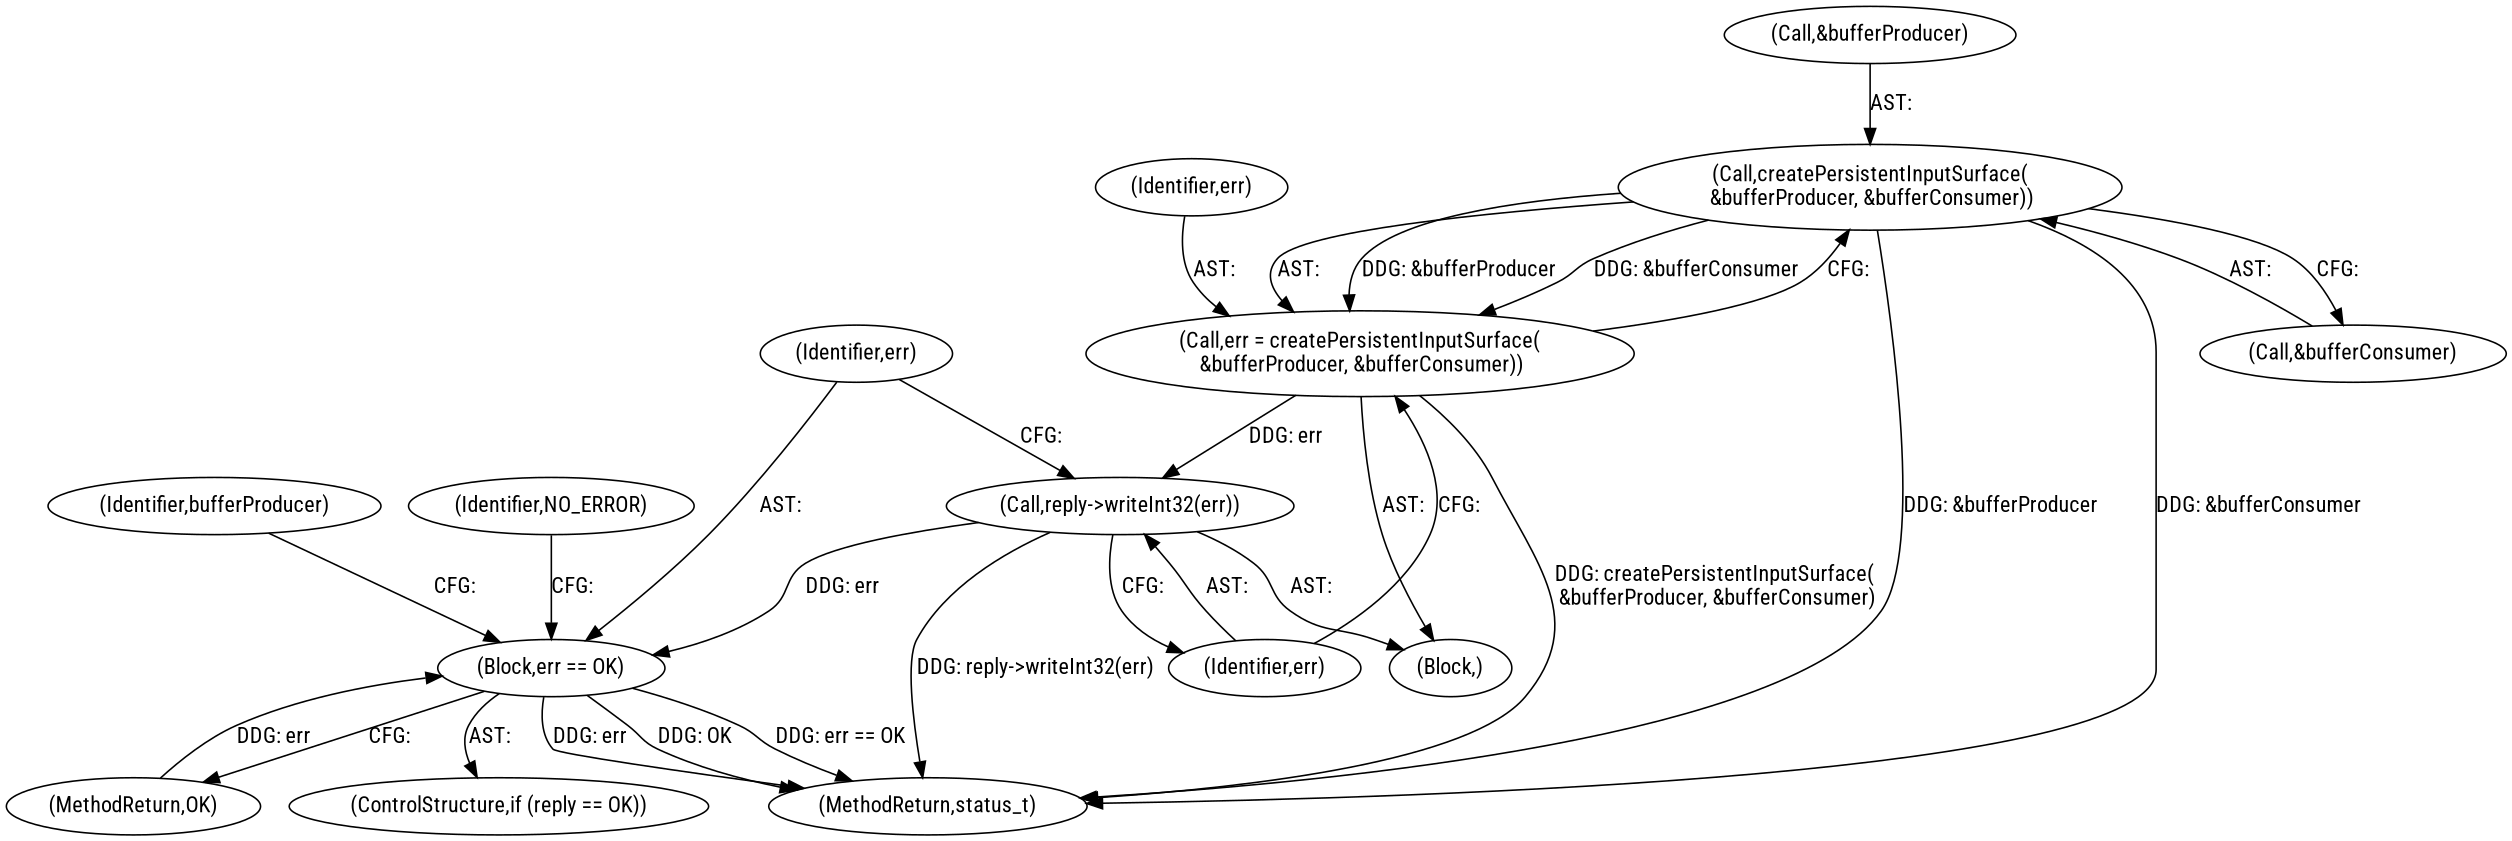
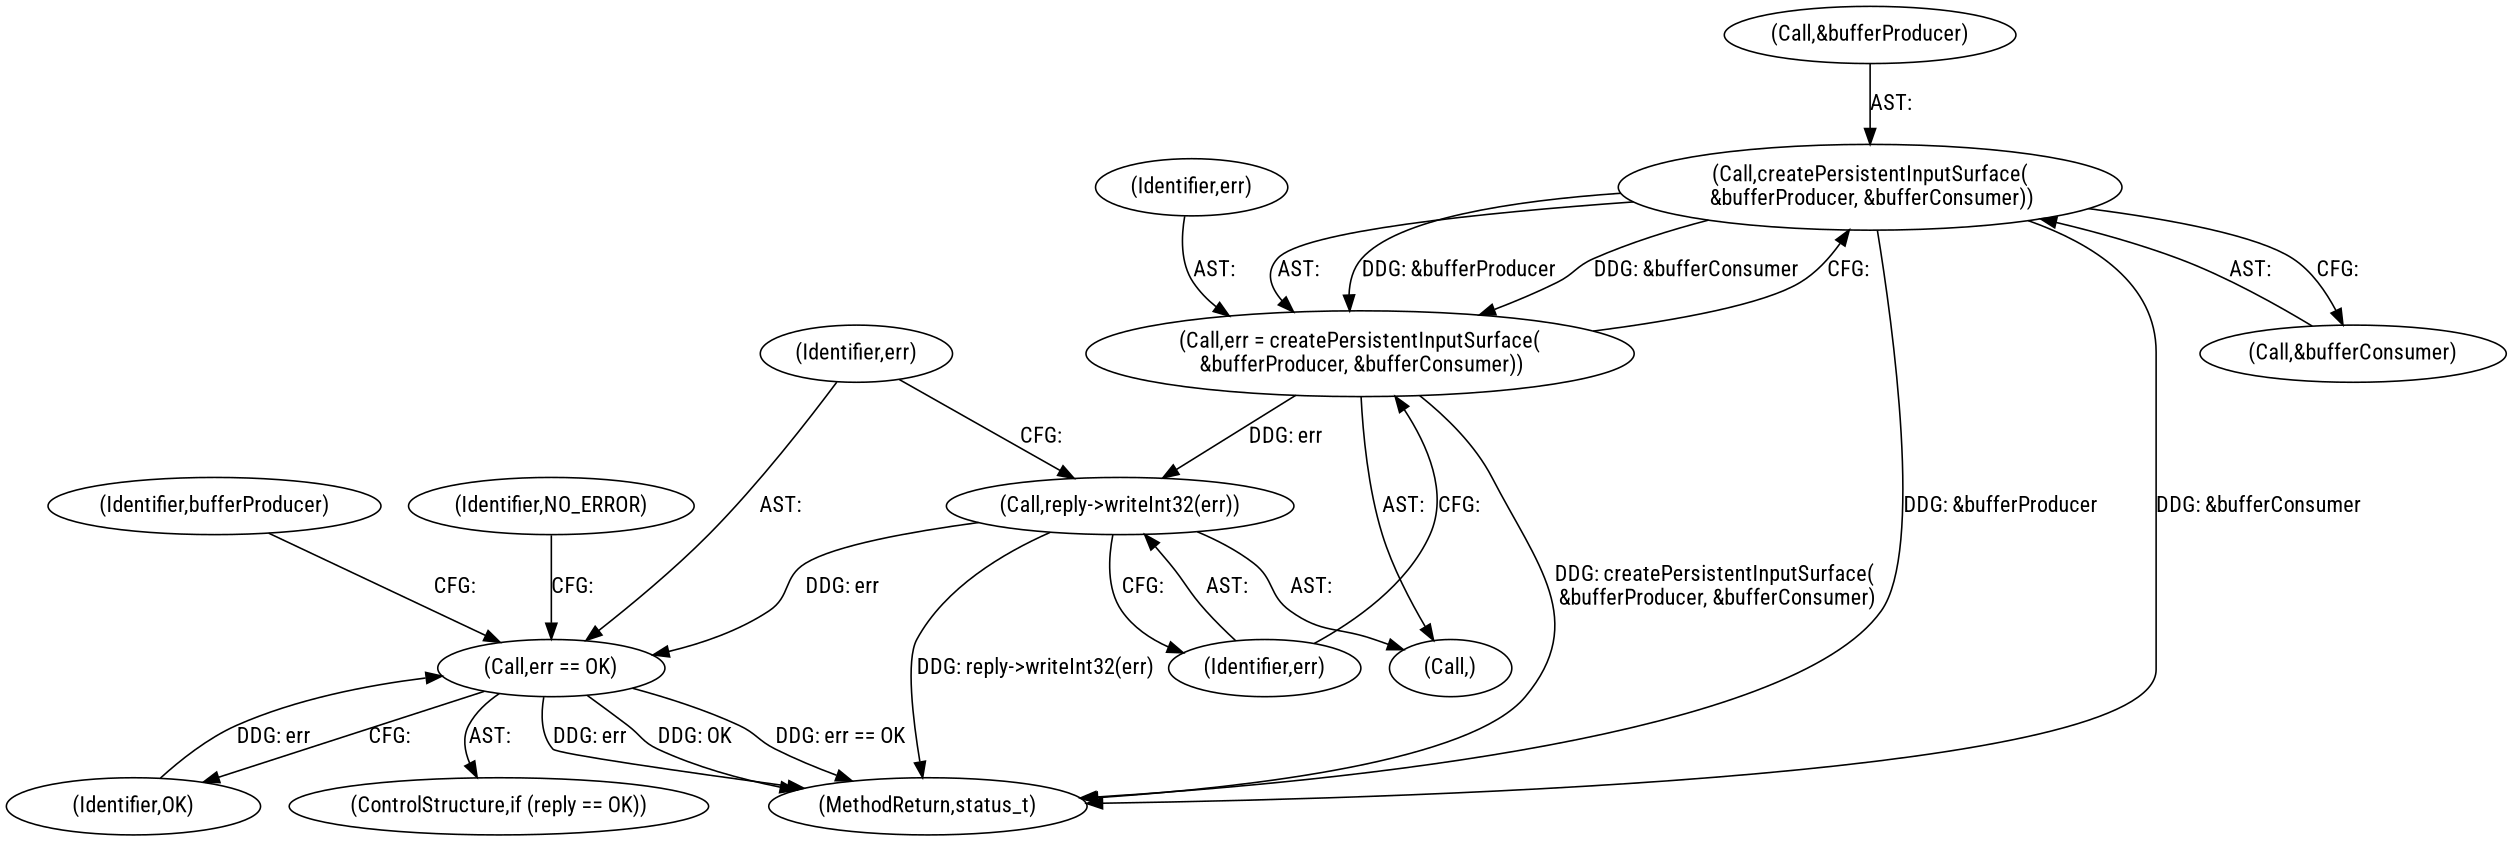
node "(Block,err == OK)": label "(Block,err == OK)" -> "(Call,err == OK)"
node "(Block,)": label "(Block,)" -> "(Call,)"
node "(MethodReturn,OK)": label "(MethodReturn,OK)" -> "(Identifier,OK)"
